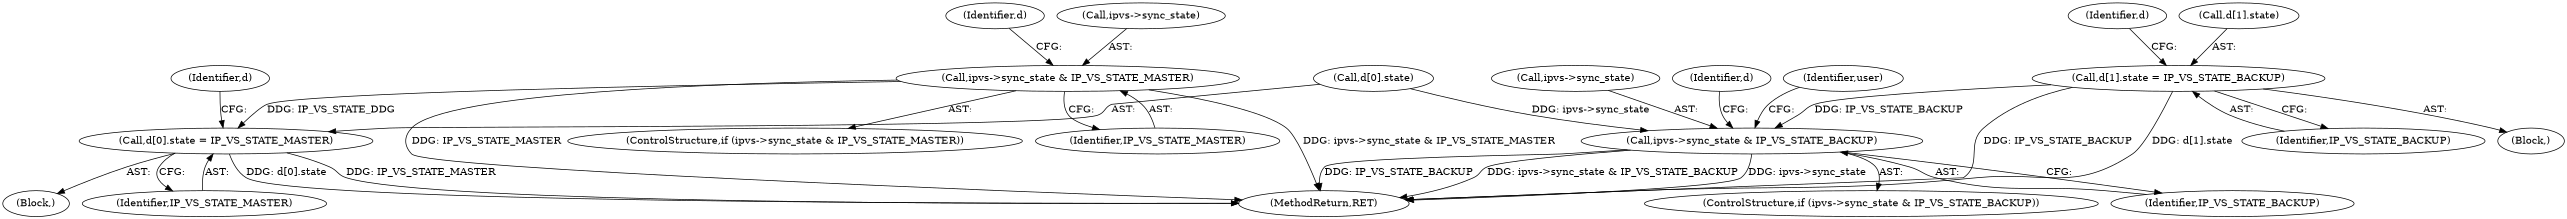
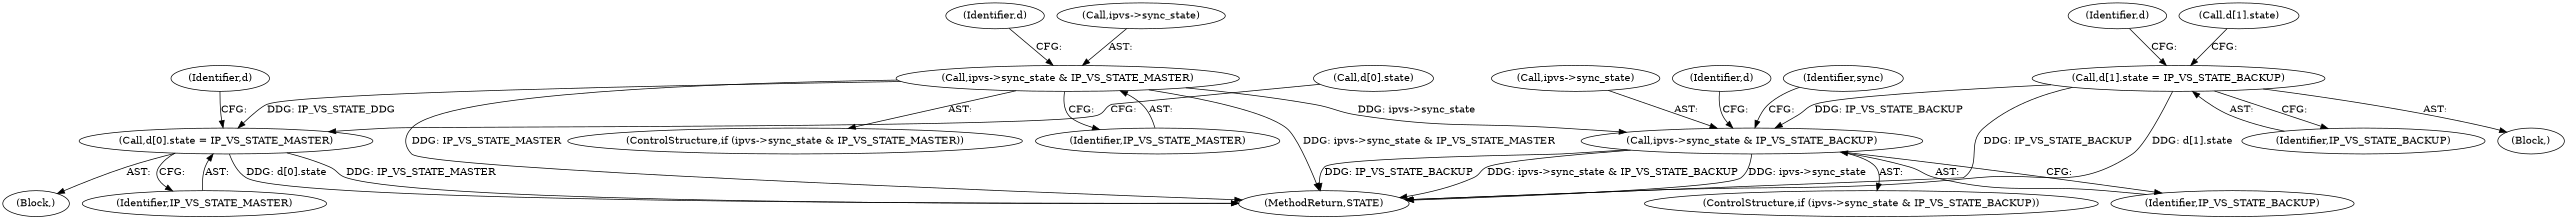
edge "(Call,d[1].state)" -> "(Call,d[1].state = IP_VS_STATE_BACKUP)": label "AST: " -> "CFG: "
node "(Identifier,user)": label "(Identifier,user)" -> "(Identifier,sync)"
edge "(Call,d[0].state)" -> "(Call,d[0].state = IP_VS_STATE_MASTER)": label "AST: " -> "CFG: "
edge "(Call,d[0].state)" -> "(Call,ipvs->sync_state & IP_VS_STATE_BACKUP)": now "(Call,ipvs->sync_state & IP_VS_STATE_MASTER)" -> "(Call,ipvs->sync_state & IP_VS_STATE_BACKUP)"
node "(MethodReturn,RET)": label "(MethodReturn,RET)" -> "(MethodReturn,STATE)"
